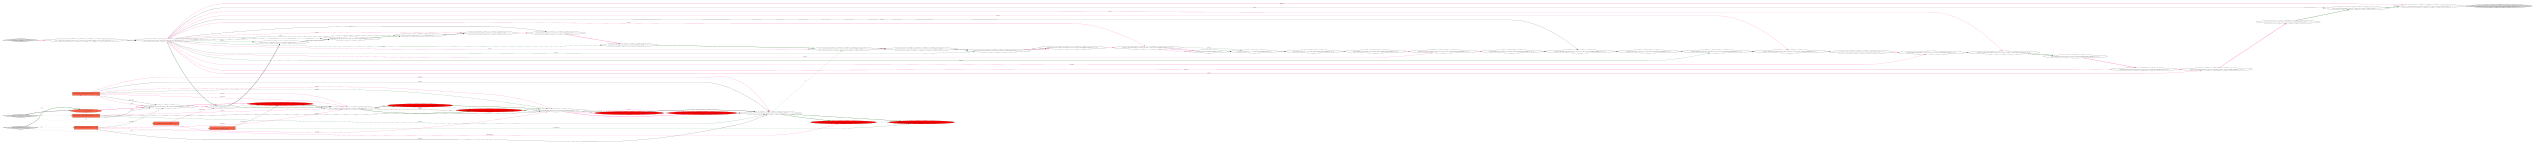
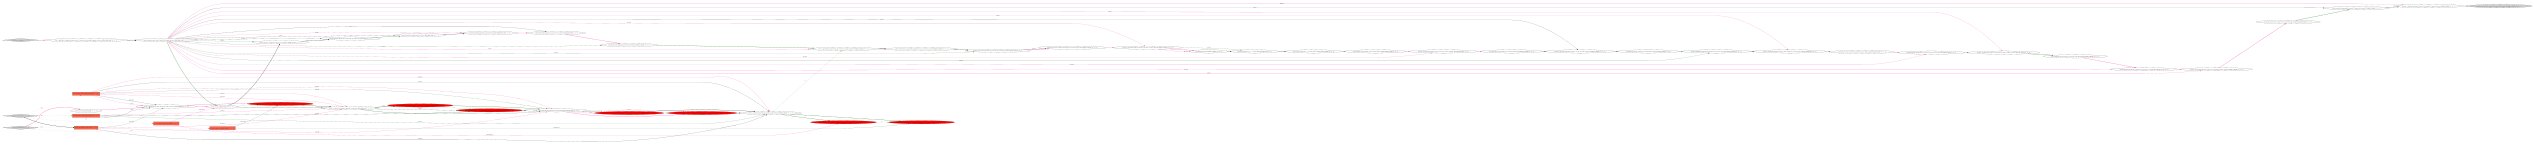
edge "checkGroupIdScope['0', '1', '0']" -> "Artifact artifact@@@3@@@['1', '1', '0']": color darkgreen -> deeppink
edge "checkGroupIdScope['1', '0', '0']" -> "Artifact artifact@@@3@@@['1', '1', '0']": now "checkGroupIdScope['1', '0', '0']" -> "String groupId@@@2@@@['0', '1', '0']"
node "Artifact artifact@@@3@@@['1', '1', '0']": fillcolor tomato -> white
